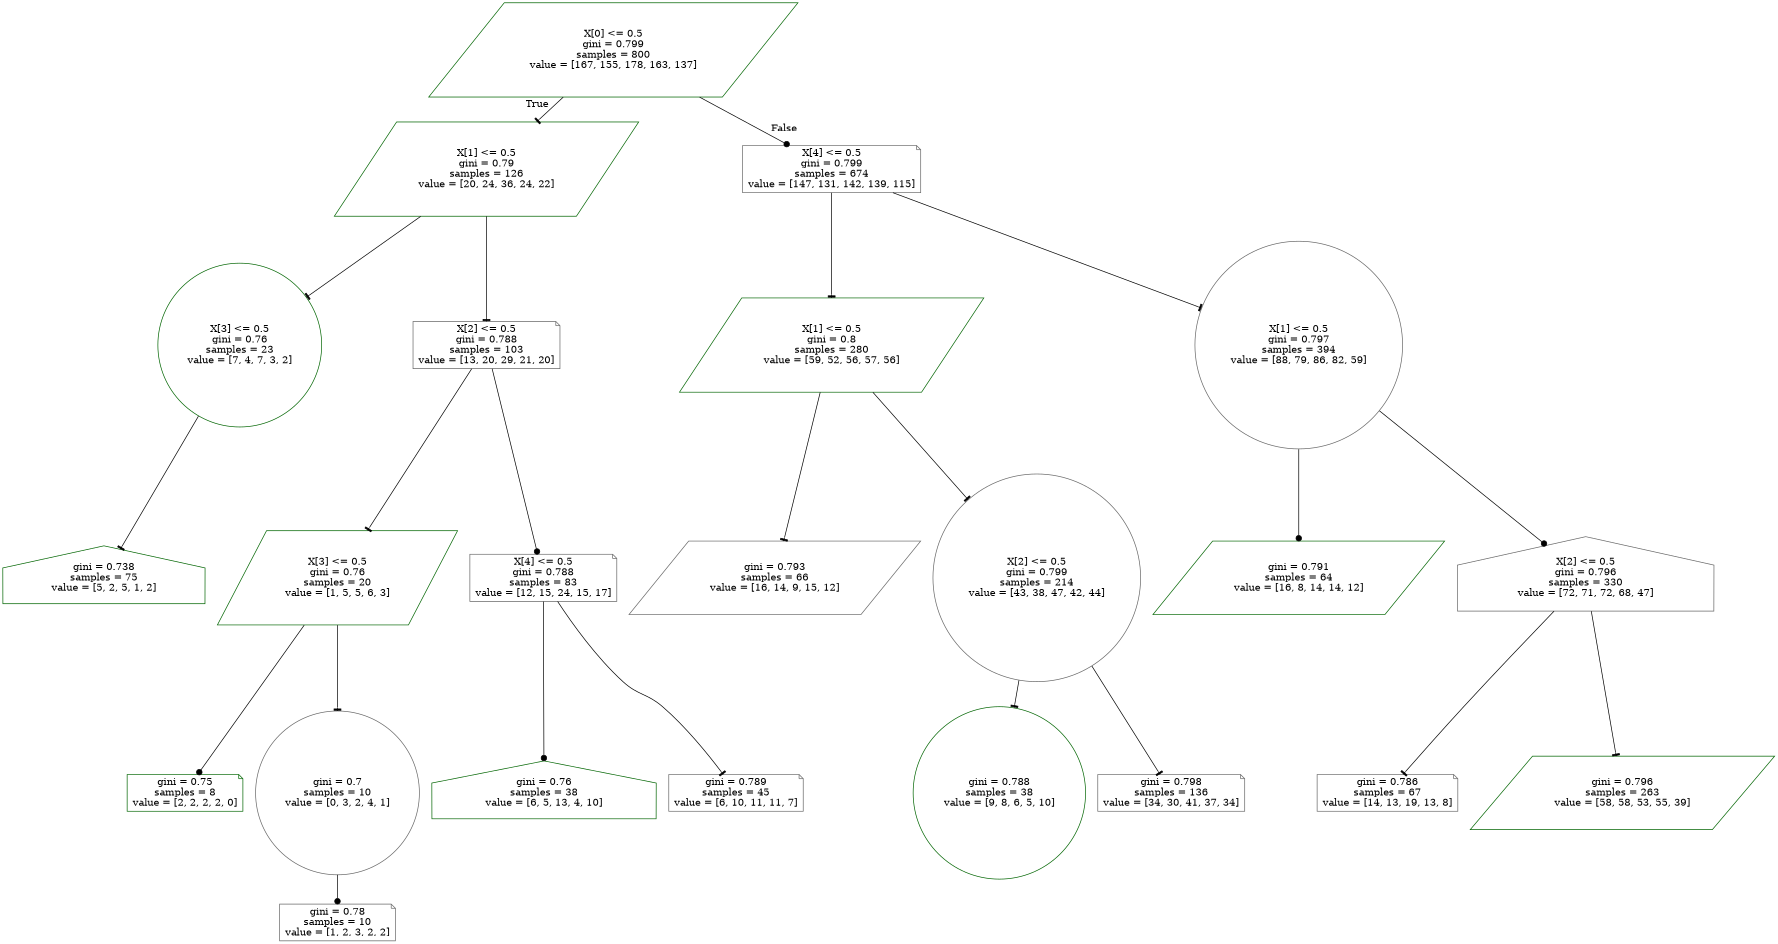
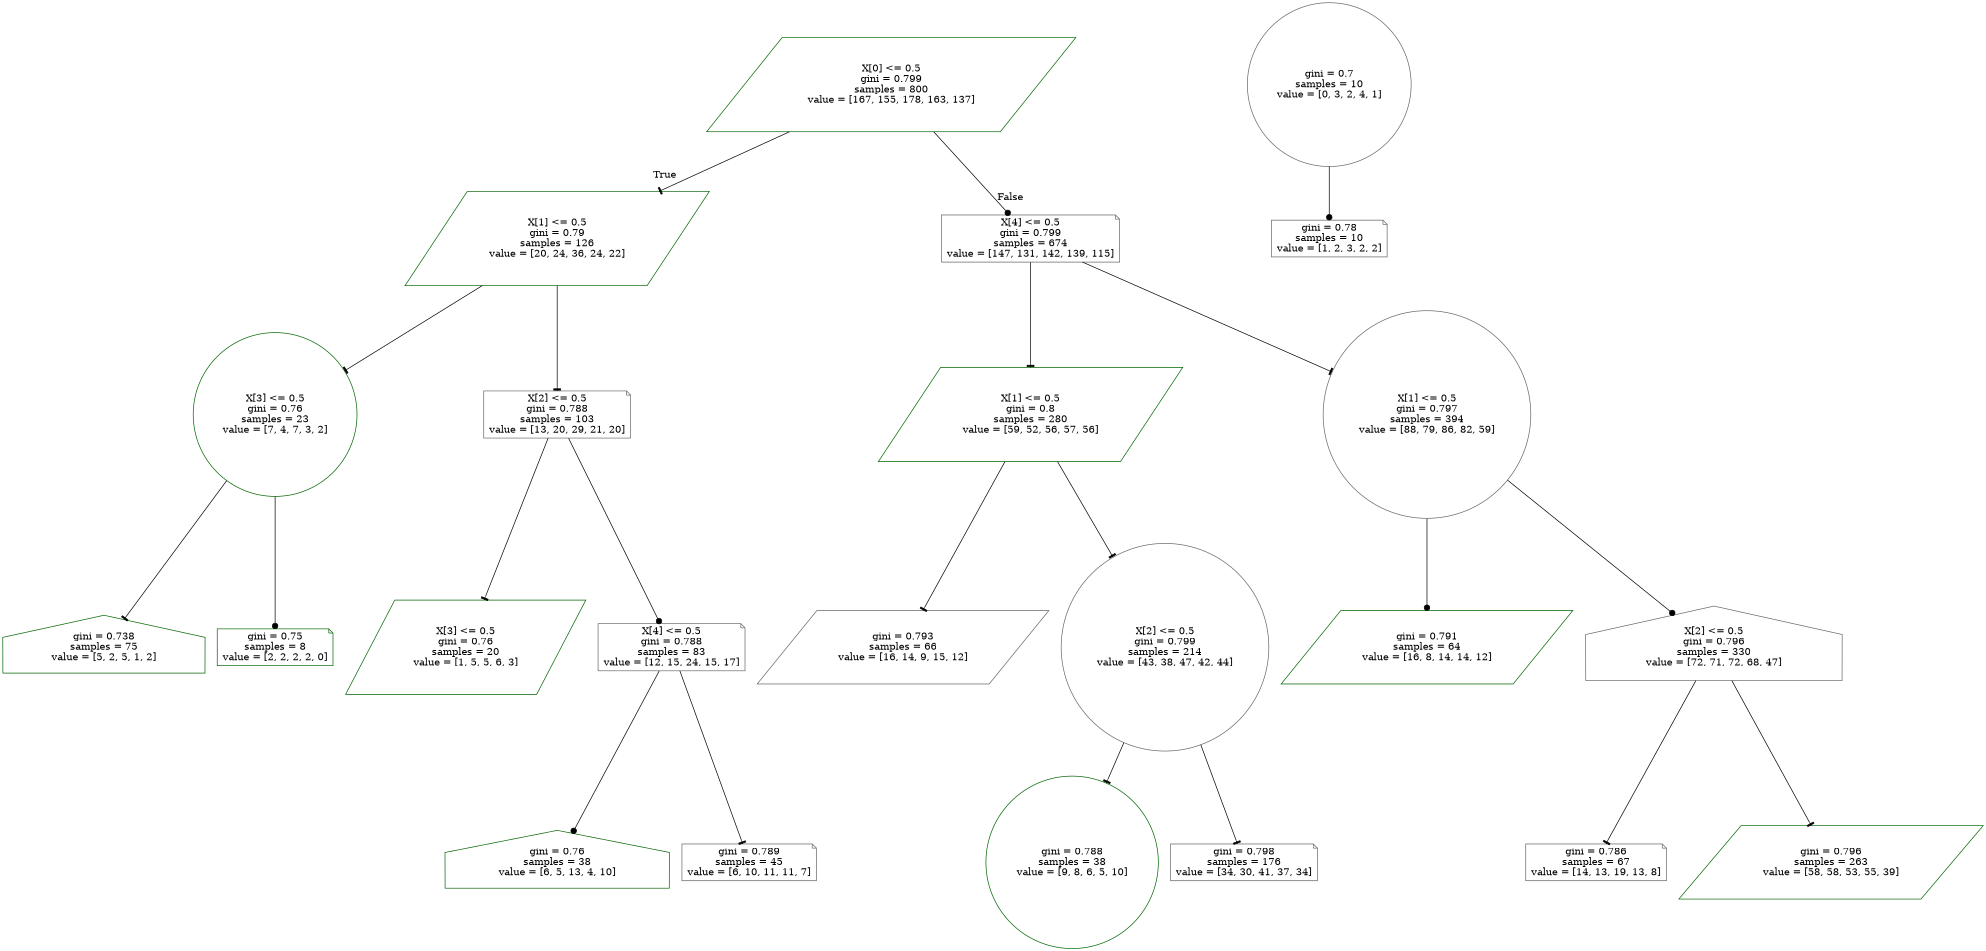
edge "X[3] <= 0.5 gini = 0.76 samples = 20 value = [1, 5, 5, 6, 3]" -> "gini = 0.7 samples = 10 value = [0, 3, 2, 4, 1]": removed
edge "X[3] <= 0.5 gini = 0.76 samples = 20 value = [1, 5, 5, 6, 3]" -> "gini = 0.75 samples = 8 value = [2, 2, 2, 2, 0]": now "X[3] <= 0.5 gini = 0.76 samples = 23 value = [7, 4, 7, 3, 2]" -> "gini = 0.75 samples = 8 value = [2, 2, 2, 2, 0]"
node "gini = 0.798 samples = 136 value = [34, 30, 41, 37, 34]": label "gini = 0.798 samples = 136 value = [34, 30, 41, 37, 34]" -> "gini = 0.798 samples = 176 value = [34, 30, 41, 37, 34]"
